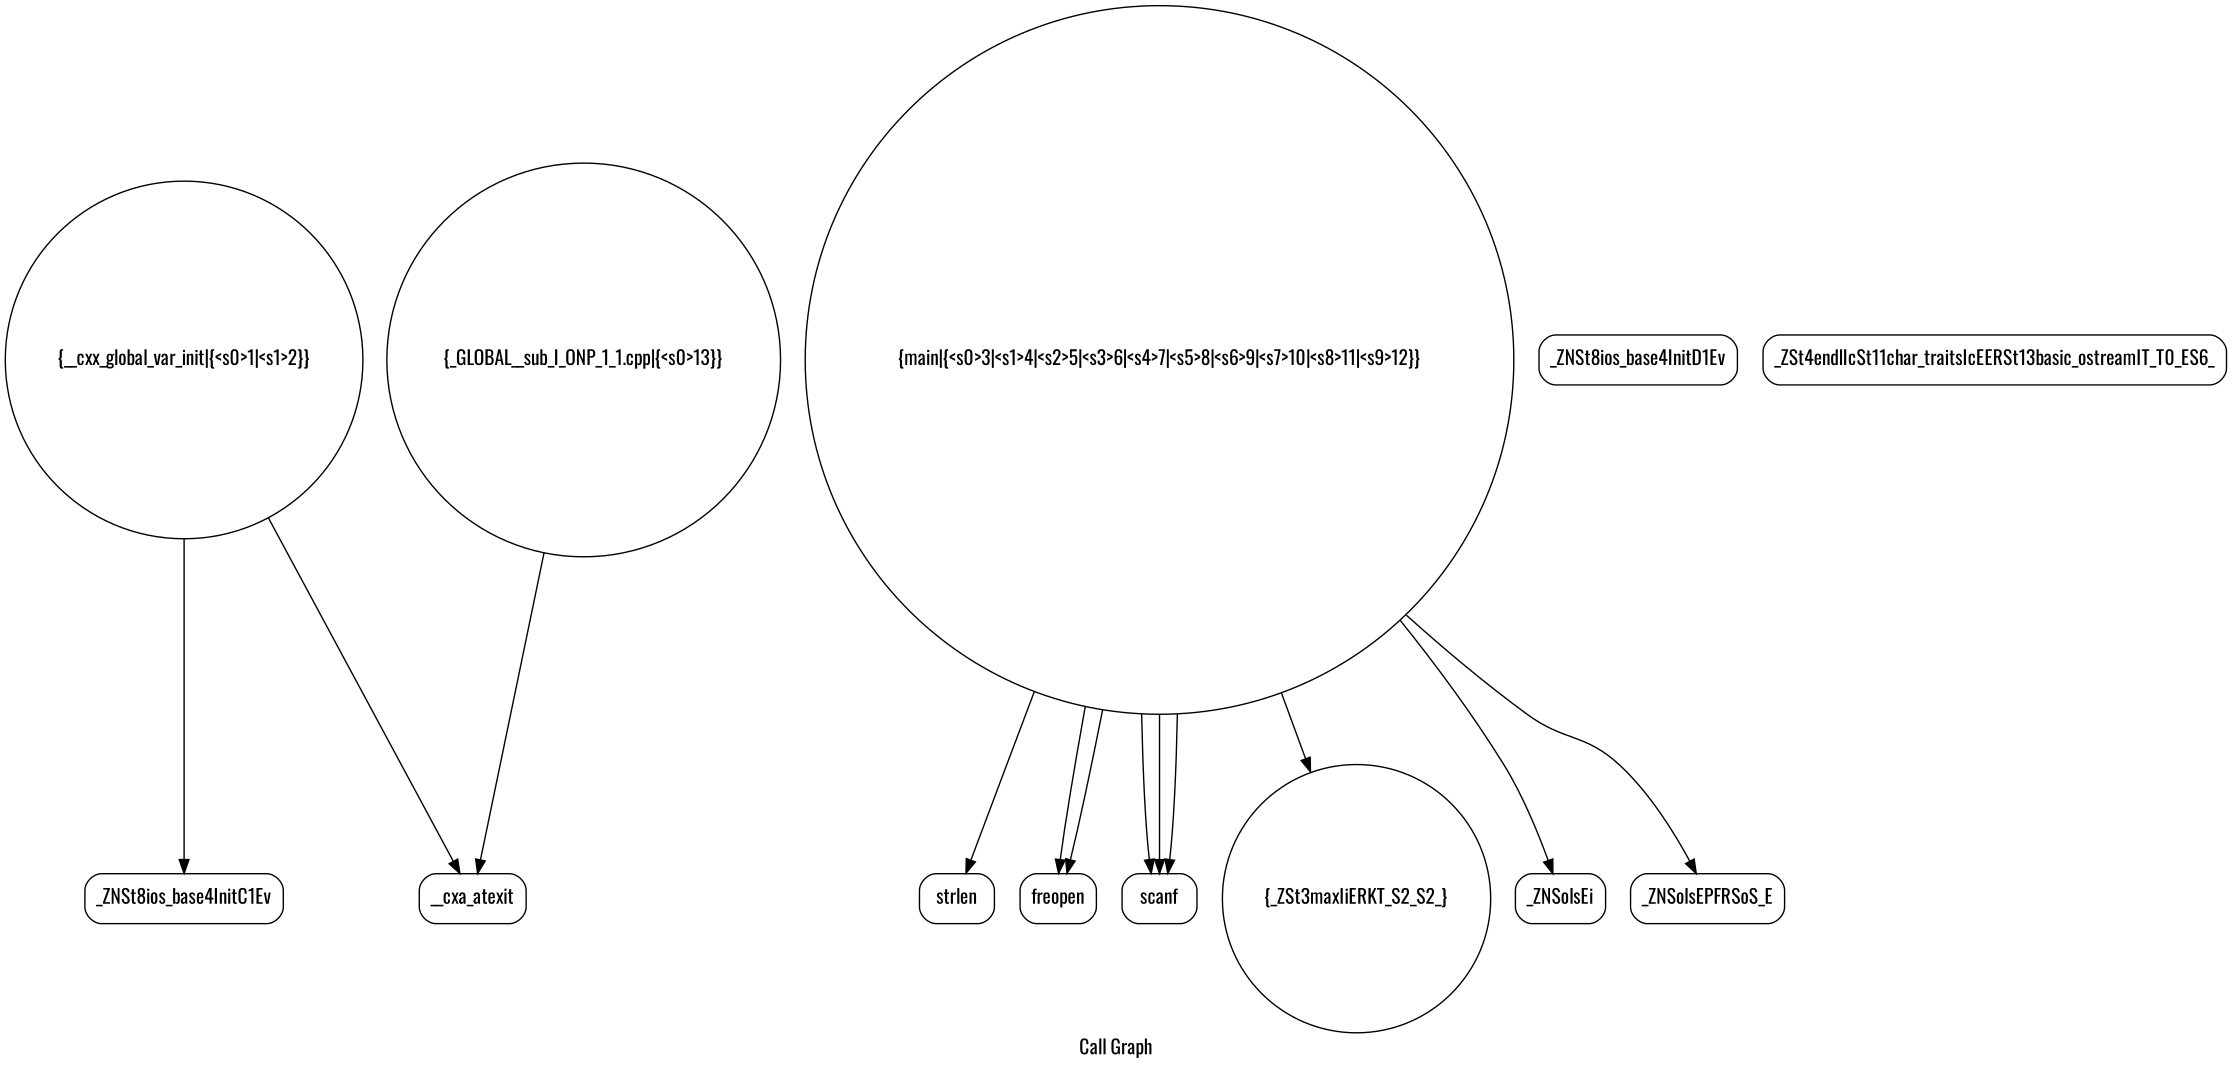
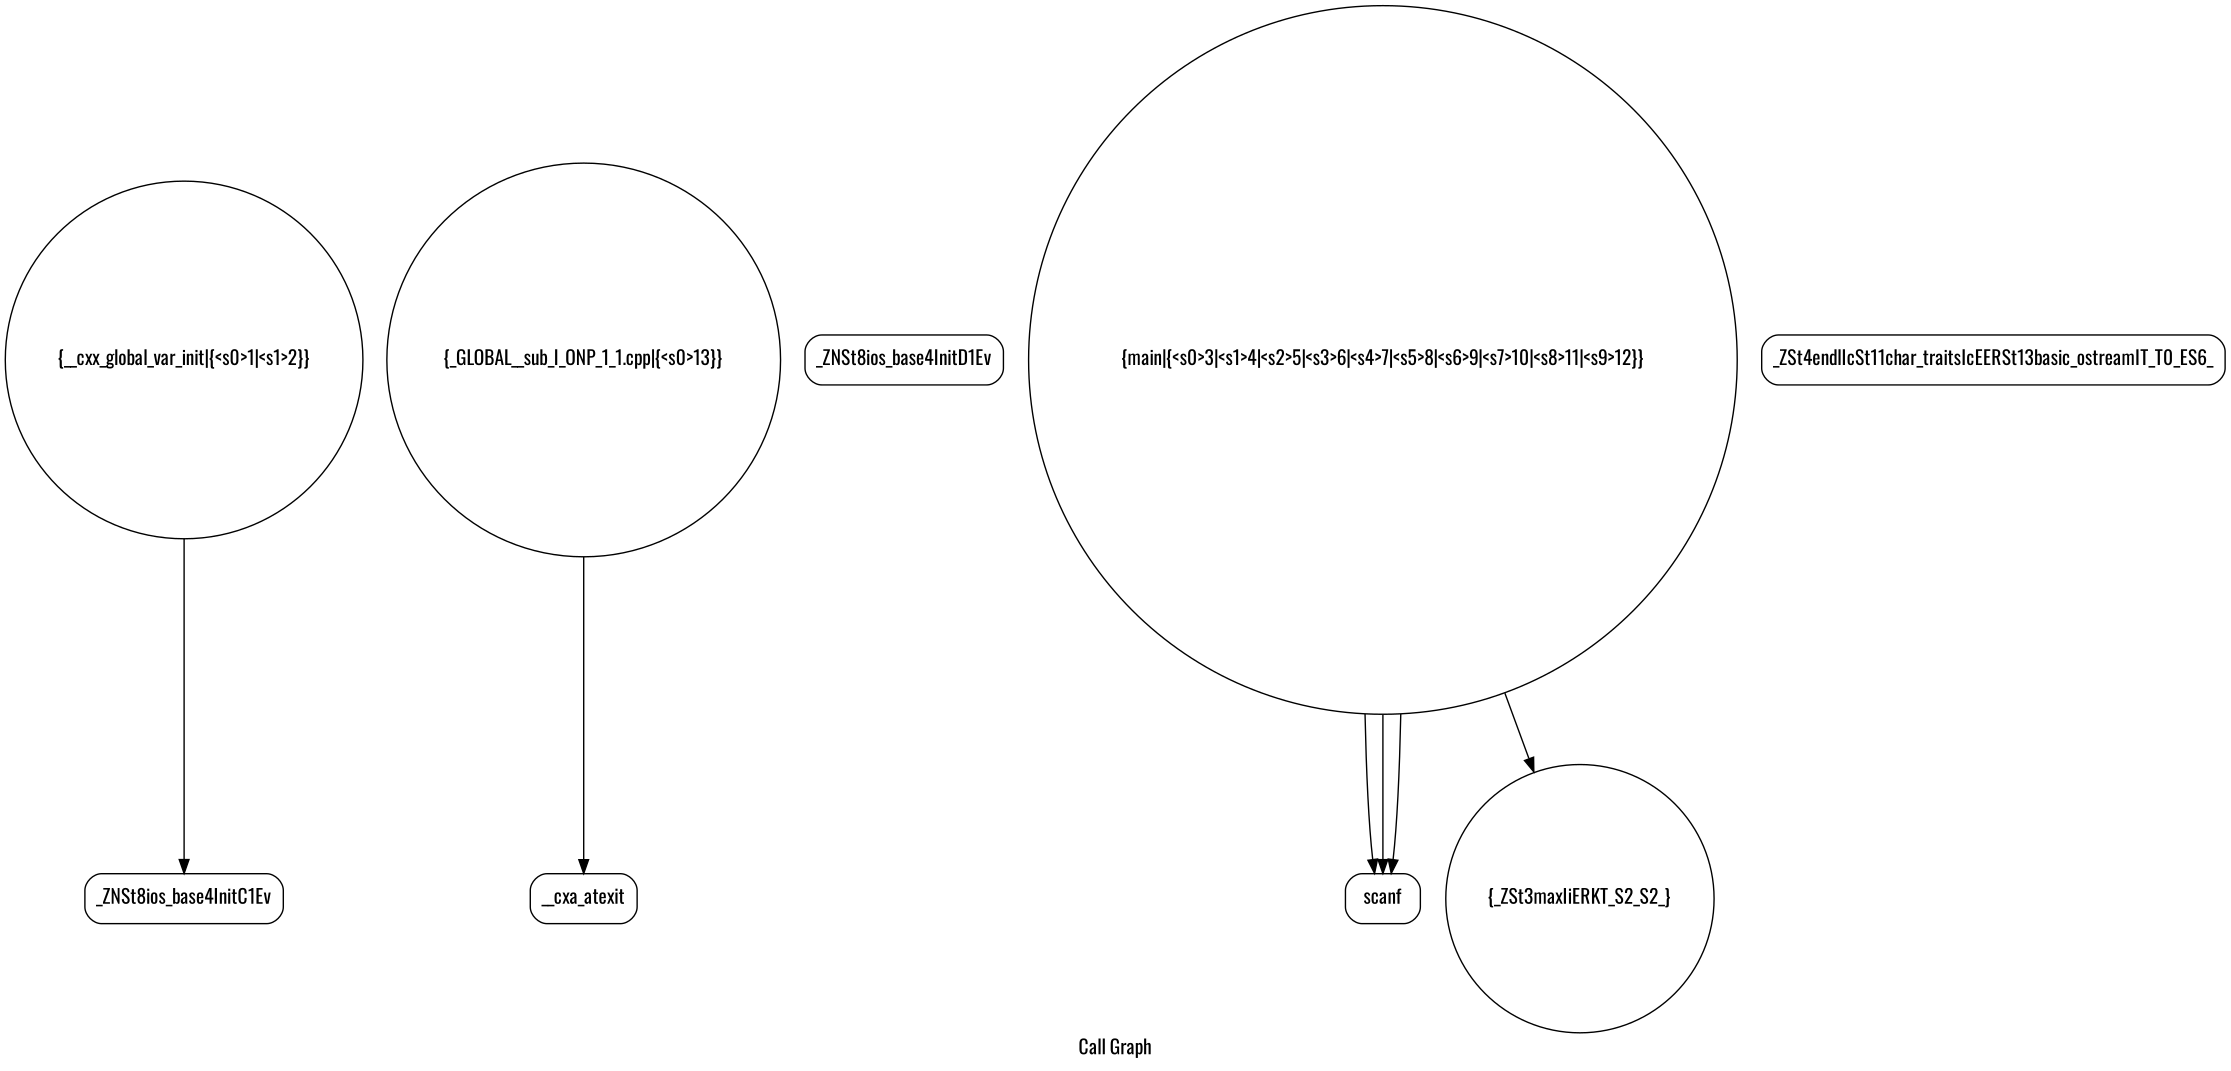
edge "{__cxx_global_var_init|{<s0>1|<s1>2}}" -> "__cxa_atexit": removed
node "strlen": removed
node "freopen": removed
node "_ZNSolsEi": removed
node "_ZNSolsEPFRSoS_E": removed
